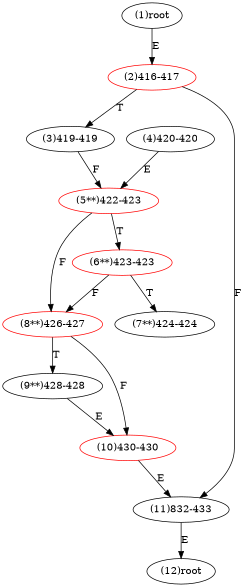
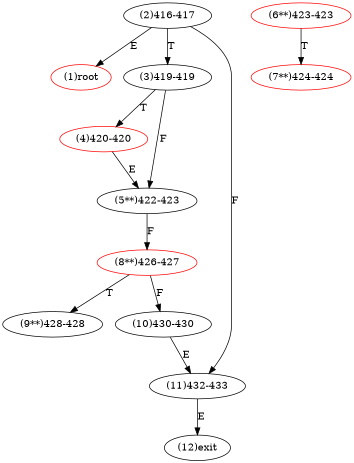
node "(1)root": color black -> red
edge "(1)root" -> "(2)416-417": reversed
node "(2)416-417": color red -> black
edge "(3)419-419" -> "(4)420-420": added, label "T"
node "(4)420-420": color black -> red
node "(5**)422-423": color red -> black
edge "(5**)422-423" -> "(6**)423-423": removed, label "T"
edge "(6**)423-423" -> "(8**)426-427": removed, label "F"
node "(7**)424-424": color black -> red
edge "(9**)428-428" -> "(10)430-430": removed, label "E"
node "(10)430-430": color red -> black
node "(11)832-433": label "(11)832-433" -> "(11)432-433"
node "(12)root": label "(12)root" -> "(12)exit"
